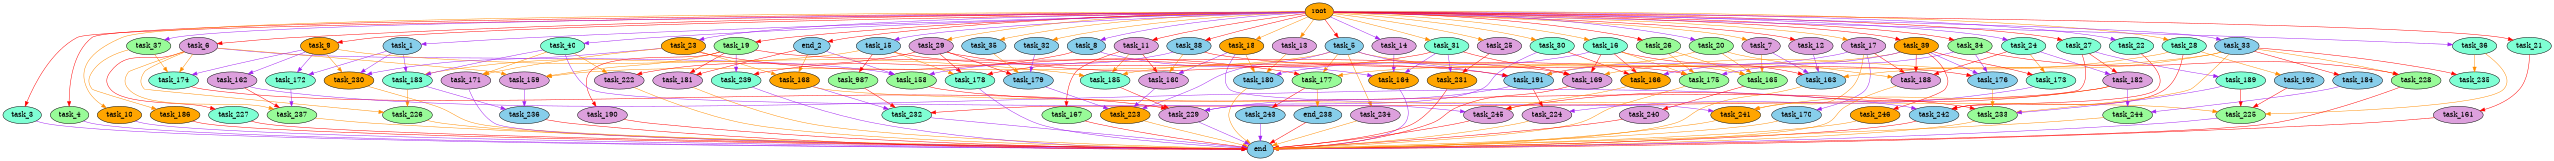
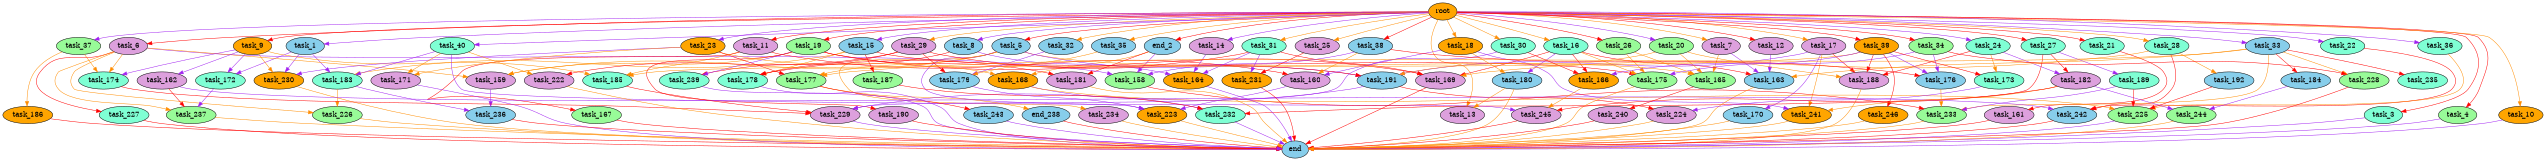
edge "task_36" -> "task_235": removed
edge "task_13" -> "task_180": reversed
node "task_987": label "task_987" -> "task_187"
